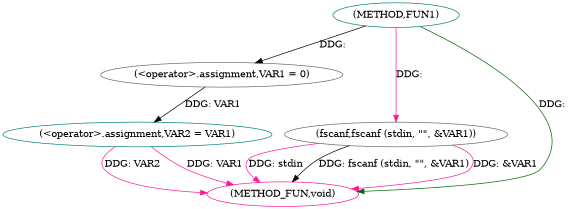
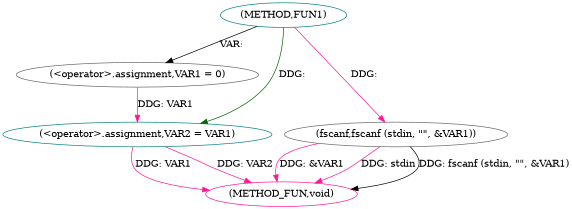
edge "(METHOD,FUN1)" -> "(<operator>.assignment,VAR1 = 0)": label "DDG: " -> "VAR: "
edge "(<operator>.assignment,VAR1 = 0)" -> "(<operator>.assignment,VAR2 = VAR1)": color black -> deeppink
edge "(METHOD,FUN1)" -> "(METHOD_FUN,void)": now "(METHOD,FUN1)" -> "(<operator>.assignment,VAR2 = VAR1)"
